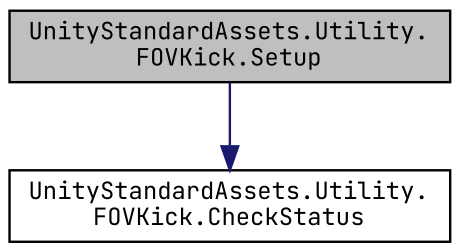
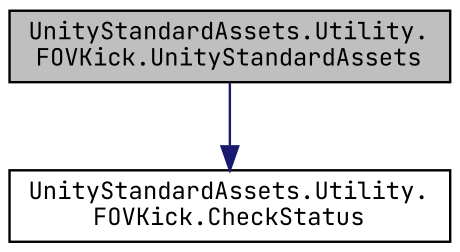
node "UnityStandardAssets.Utility. FOVKick.Setup": label "UnityStandardAssets.Utility. FOVKick.Setup" -> "UnityStandardAssets.Utility. FOVKick.UnityStandardAssets"
